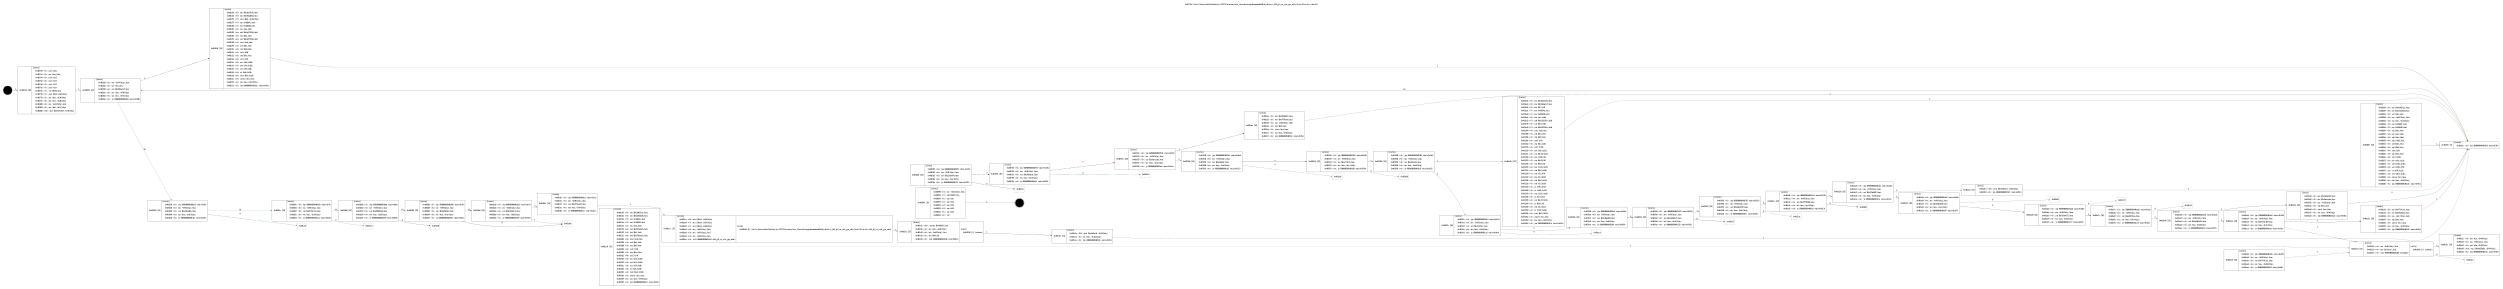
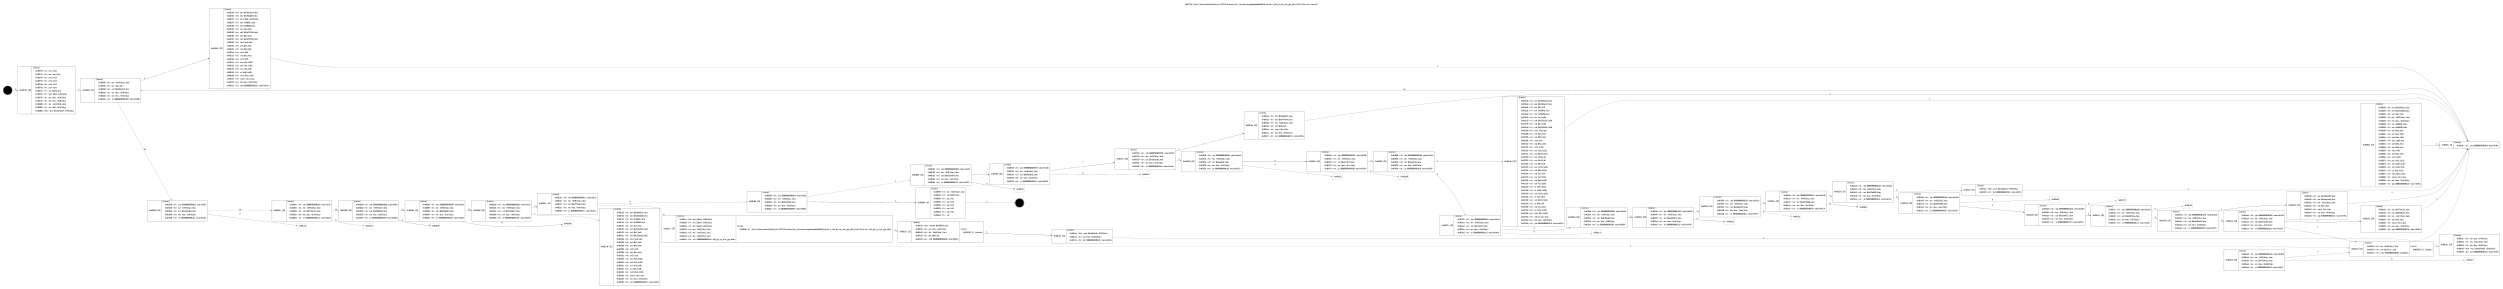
node "0x4018d8 [28]": added
edge "0x4018a0 [28]" -> "0x401d96": now "0x4018a0 [28]" -> "0x401fd9 [91]"
edge "0x401b2f [13]" -> "0x401aec": now "0x401ad0 [28]" -> "0x401aec"
